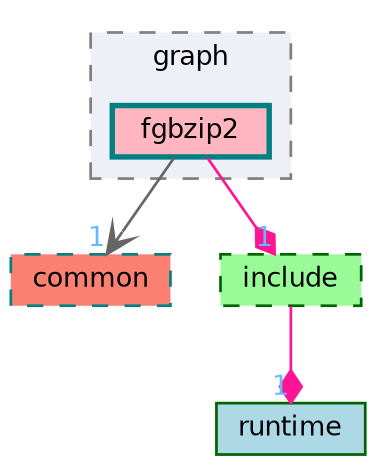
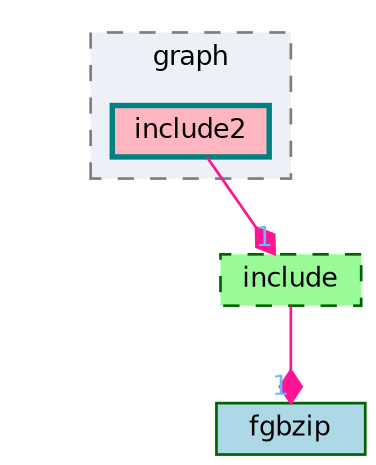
node "fgbzip2": label "fgbzip2" -> "include2"
node "common": removed
node "runtime": label "runtime" -> "fgbzip"
